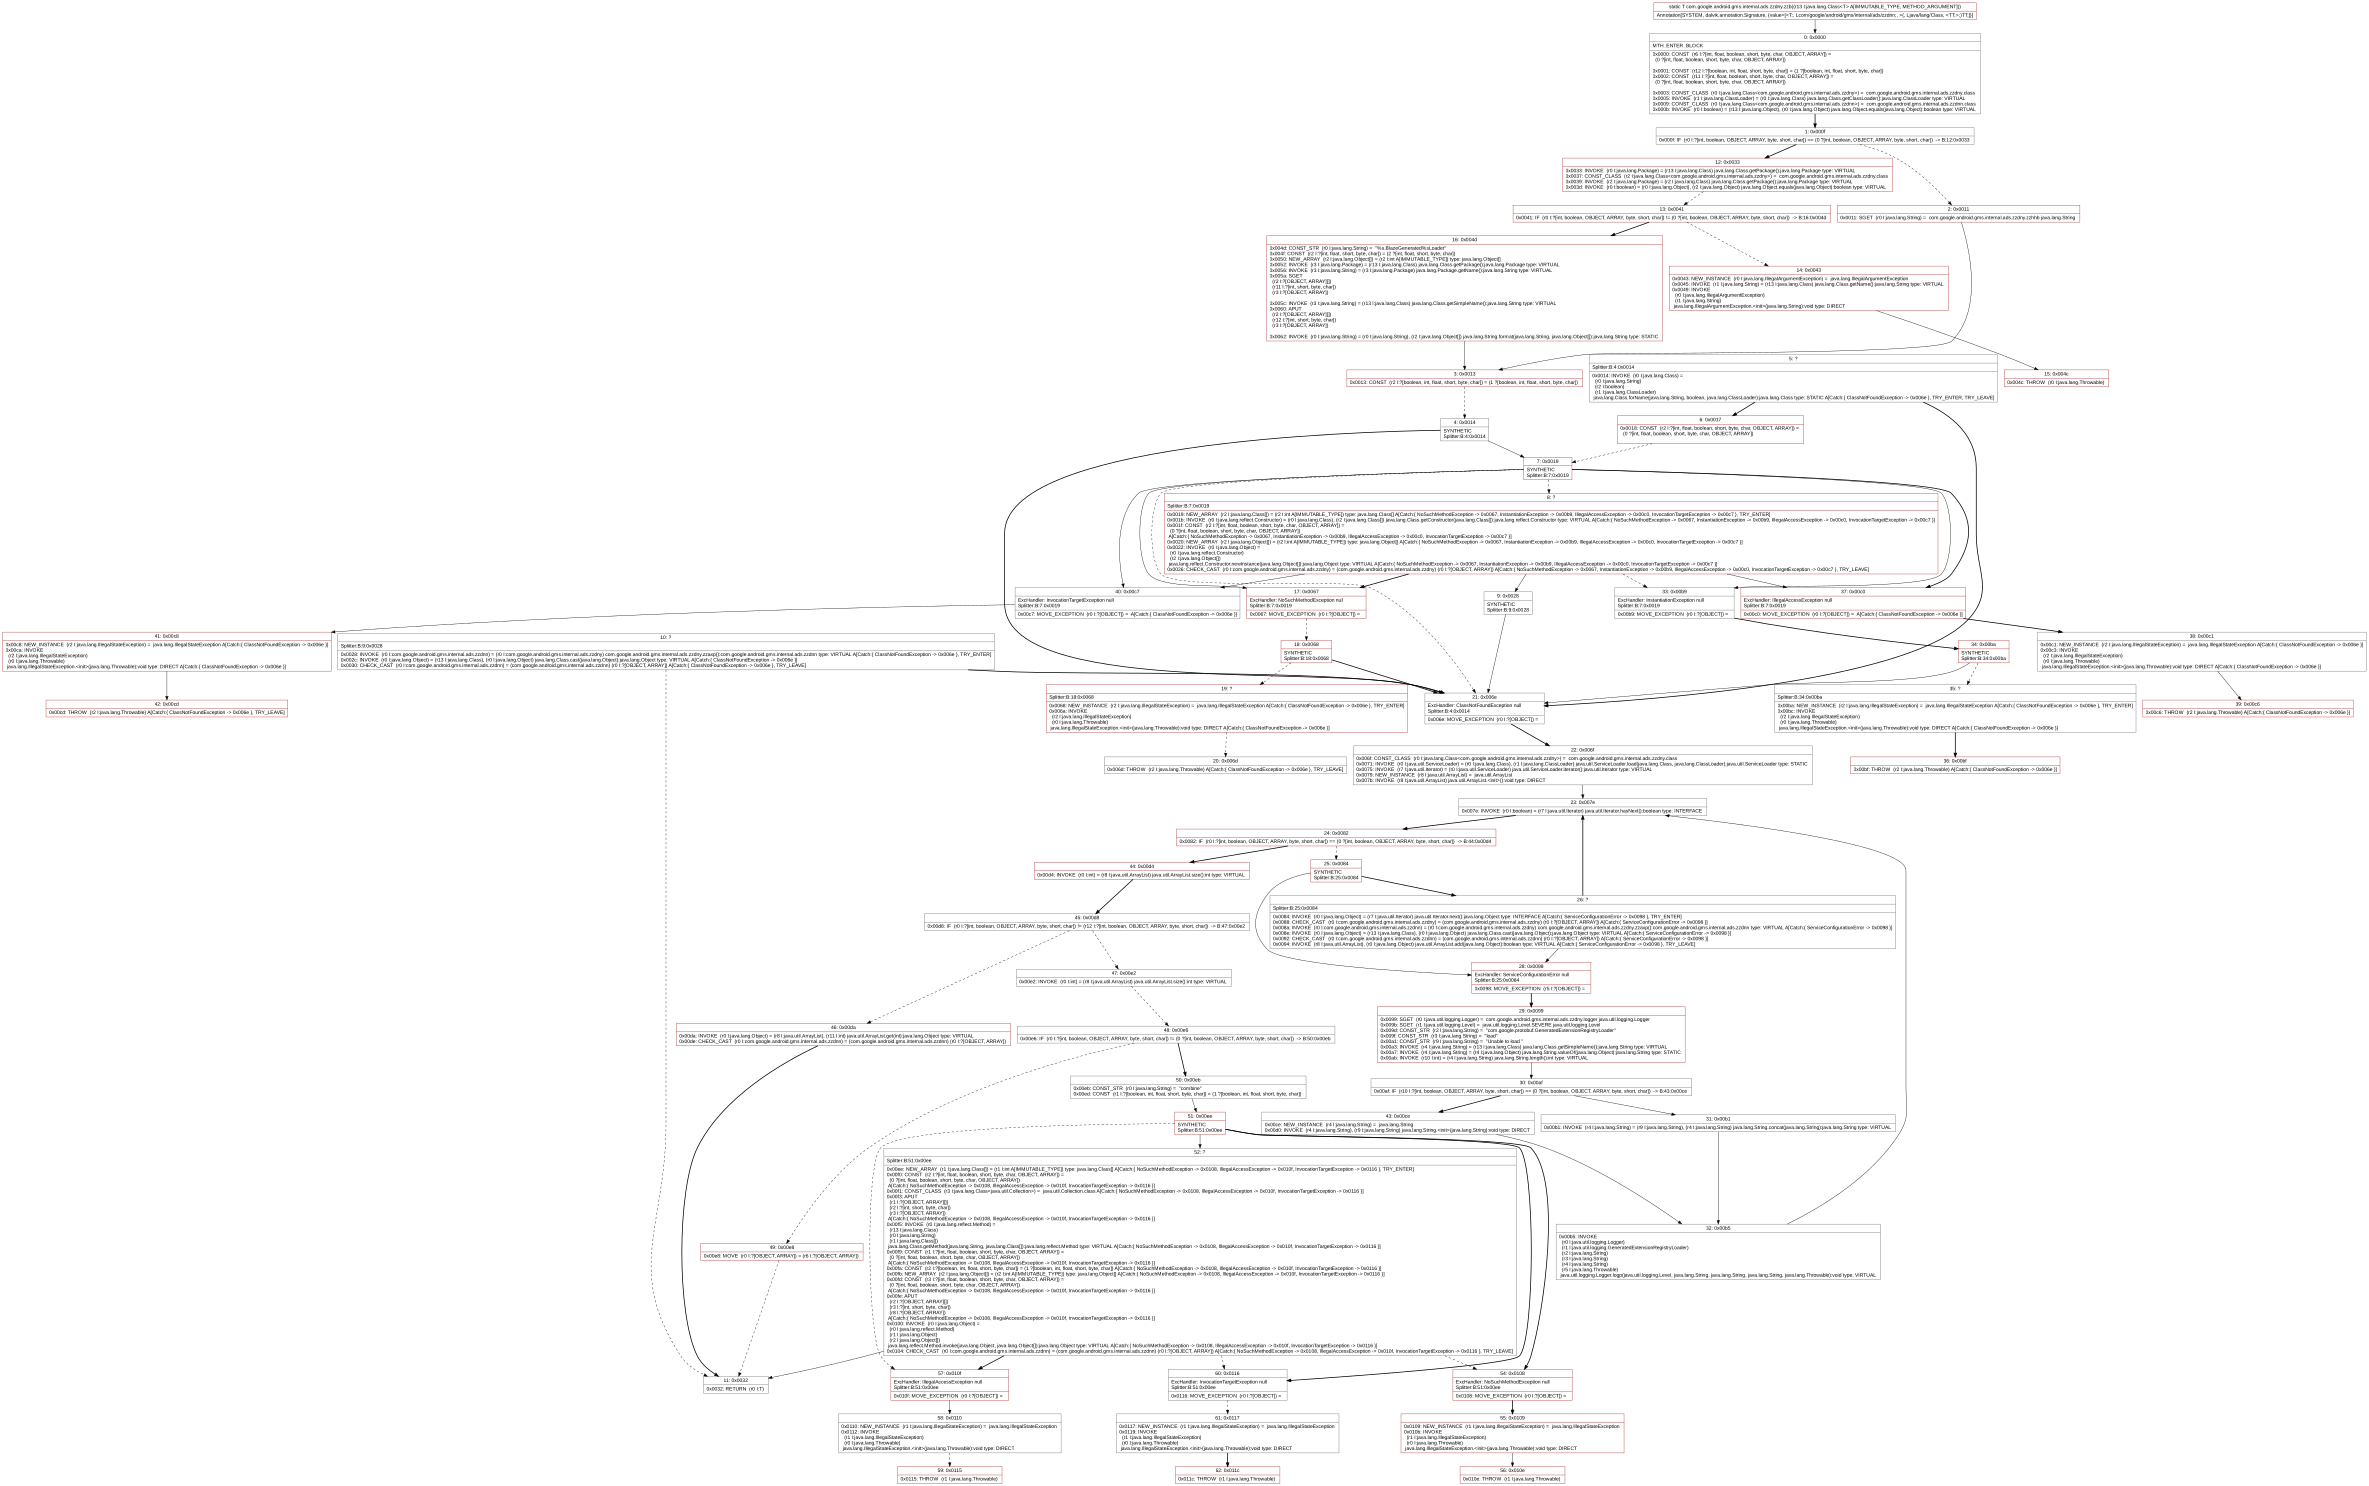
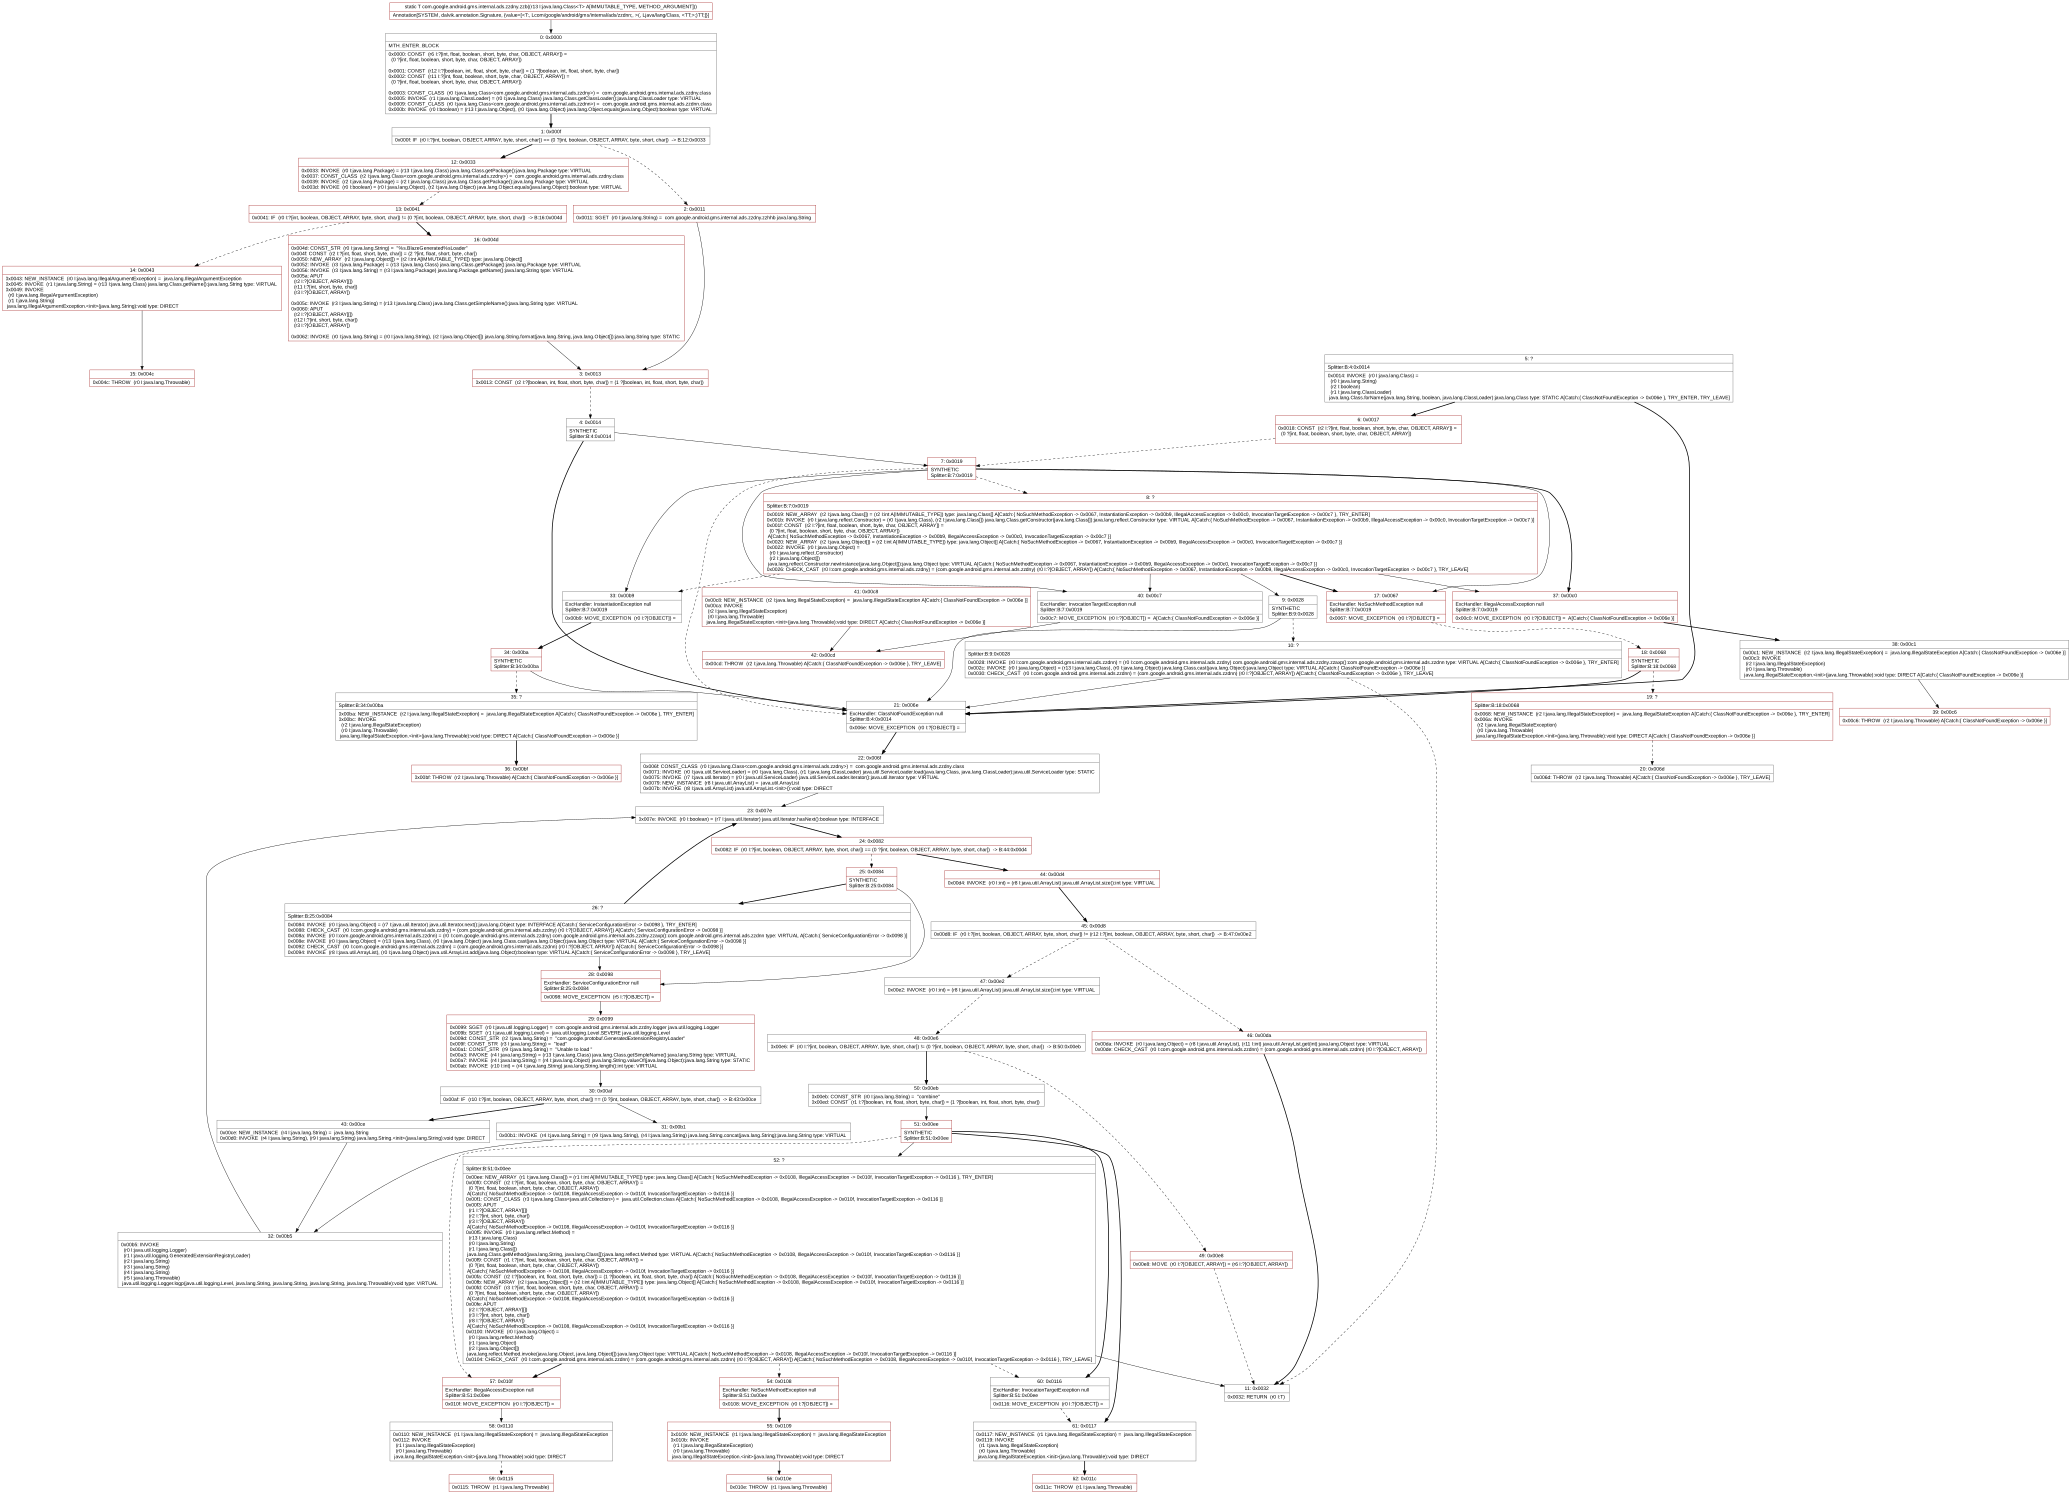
node "16: 0x004d": text "0x005a: SGET" -> "0x005a: APUT"
edge "40: 0x00c7" -> "41: 0x00c8": now "40: 0x00c7" -> "42: 0x00cd"
edge "9: 0x0028" -> "10: ?": added
edge "10: ?" -> "21: 0x006e": style bold -> solid
edge "28: 0x0098" -> "29: 0x0099": style bold -> solid
edge "51: 0x00ee" -> "54: 0x0108": now "51: 0x00ee" -> "61: 0x0117"
